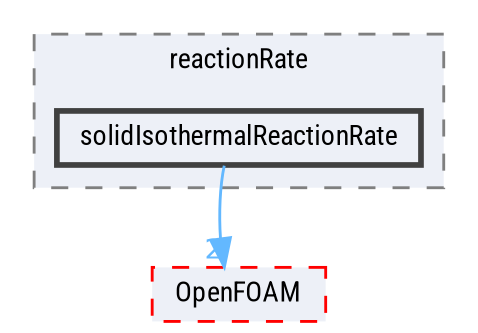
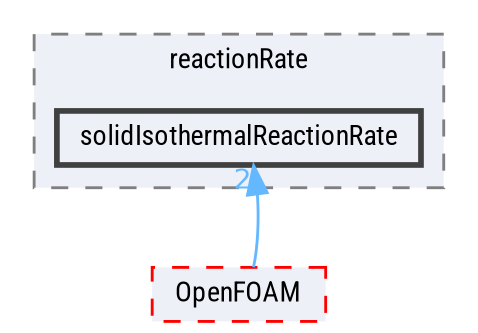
edge "solidIsothermalReactionRate" -> "OpenFOAM": reversed
